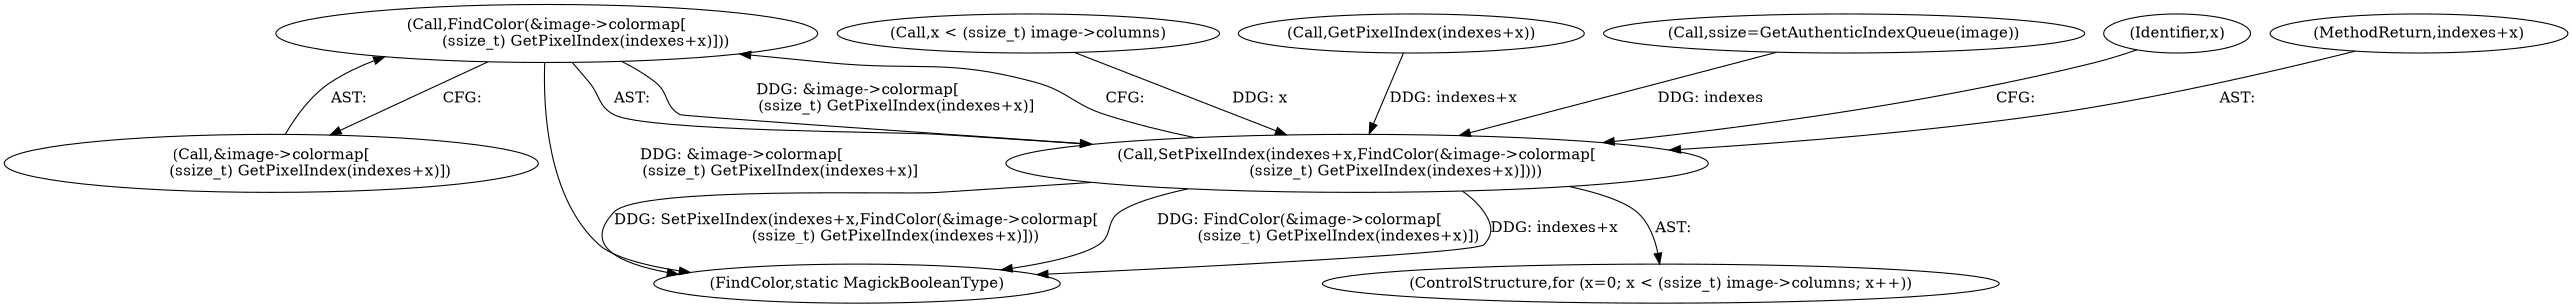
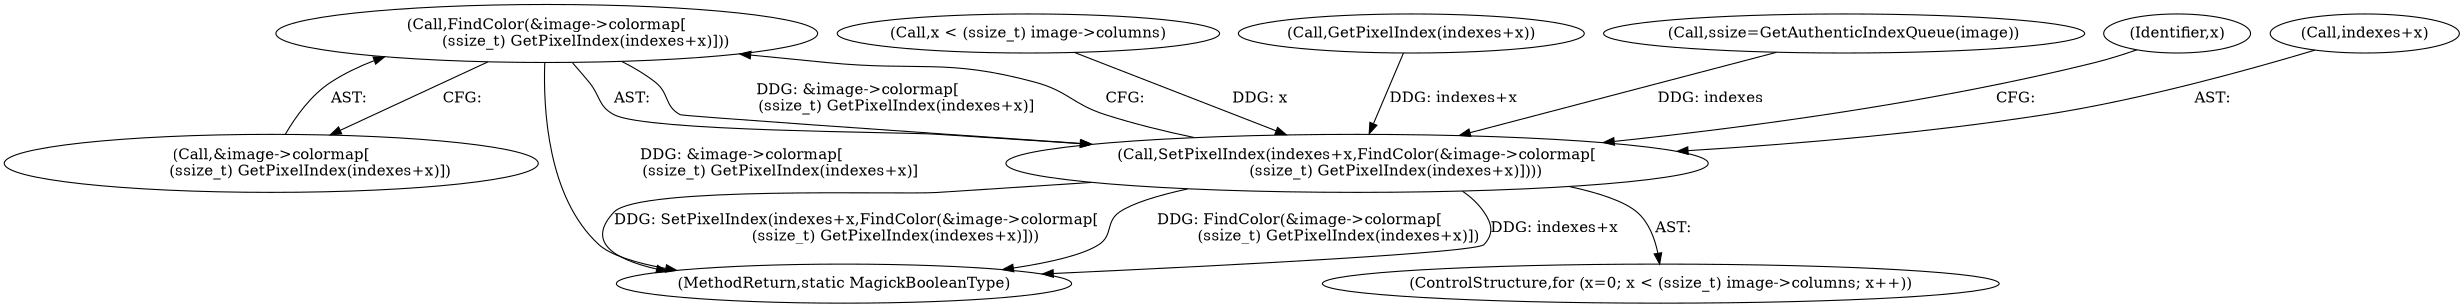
node "(MethodReturn,indexes+x)": label "(MethodReturn,indexes+x)" -> "(Call,indexes+x)"
node "(FindColor,static MagickBooleanType)": label "(FindColor,static MagickBooleanType)" -> "(MethodReturn,static MagickBooleanType)"
